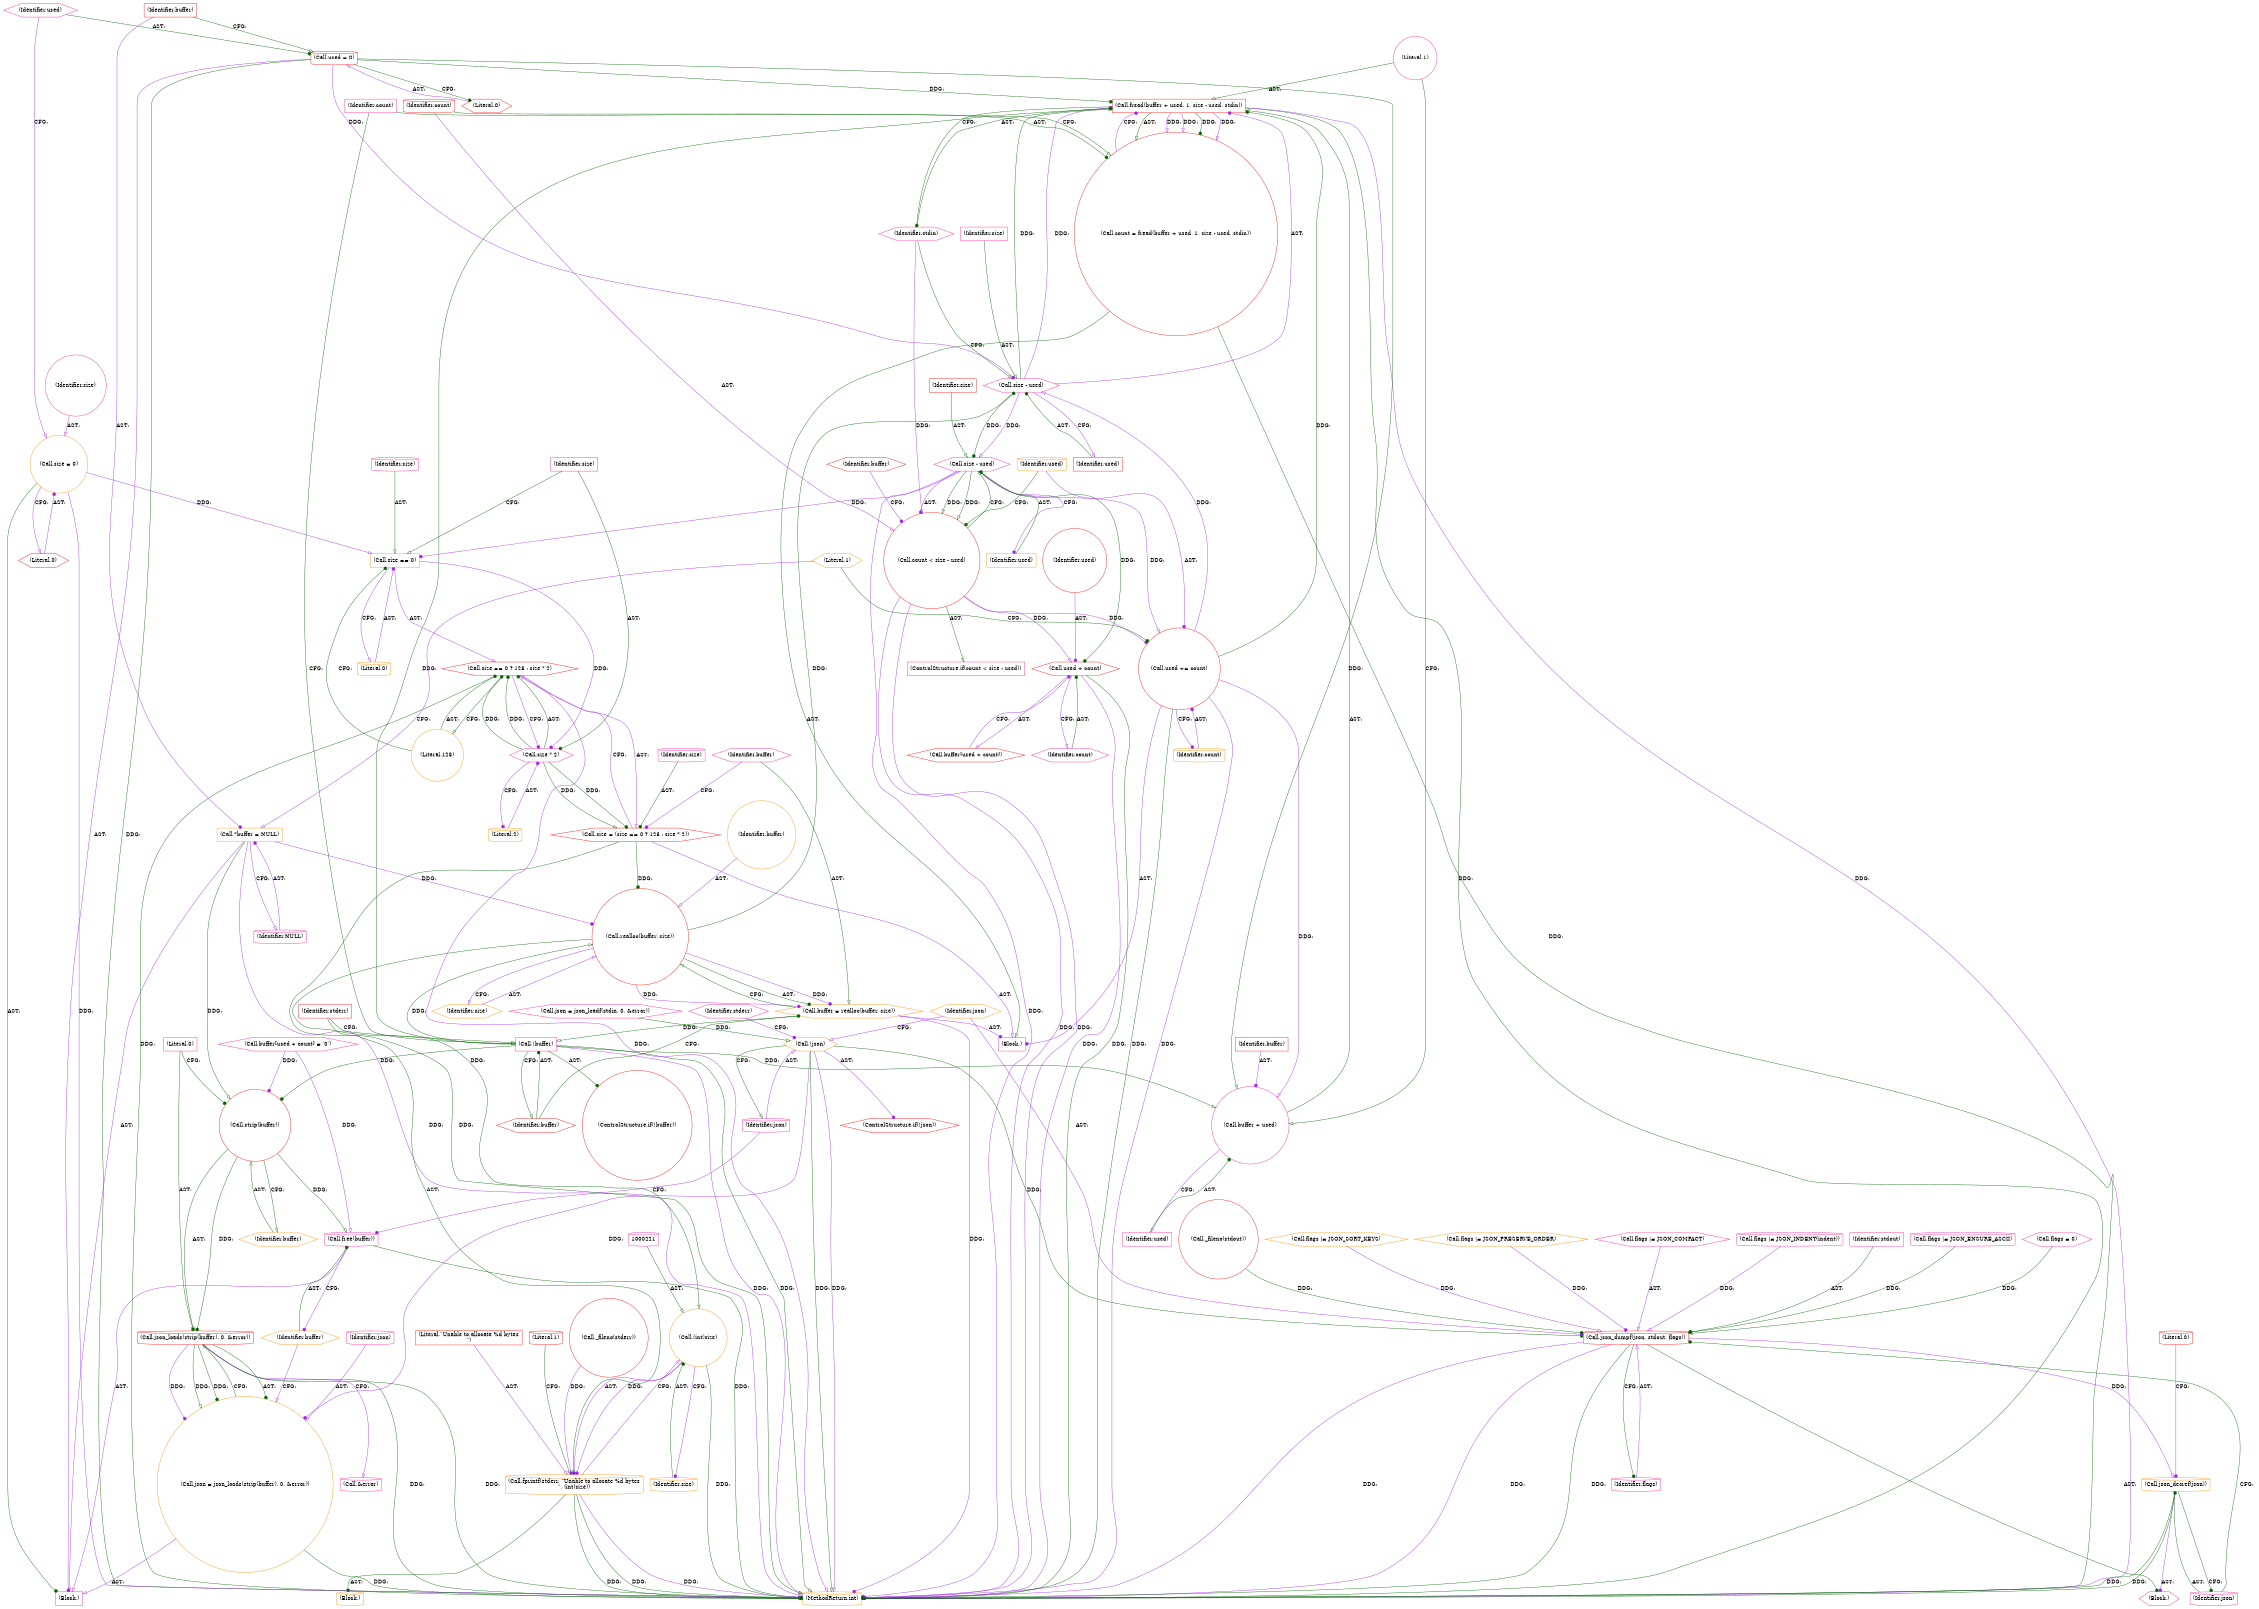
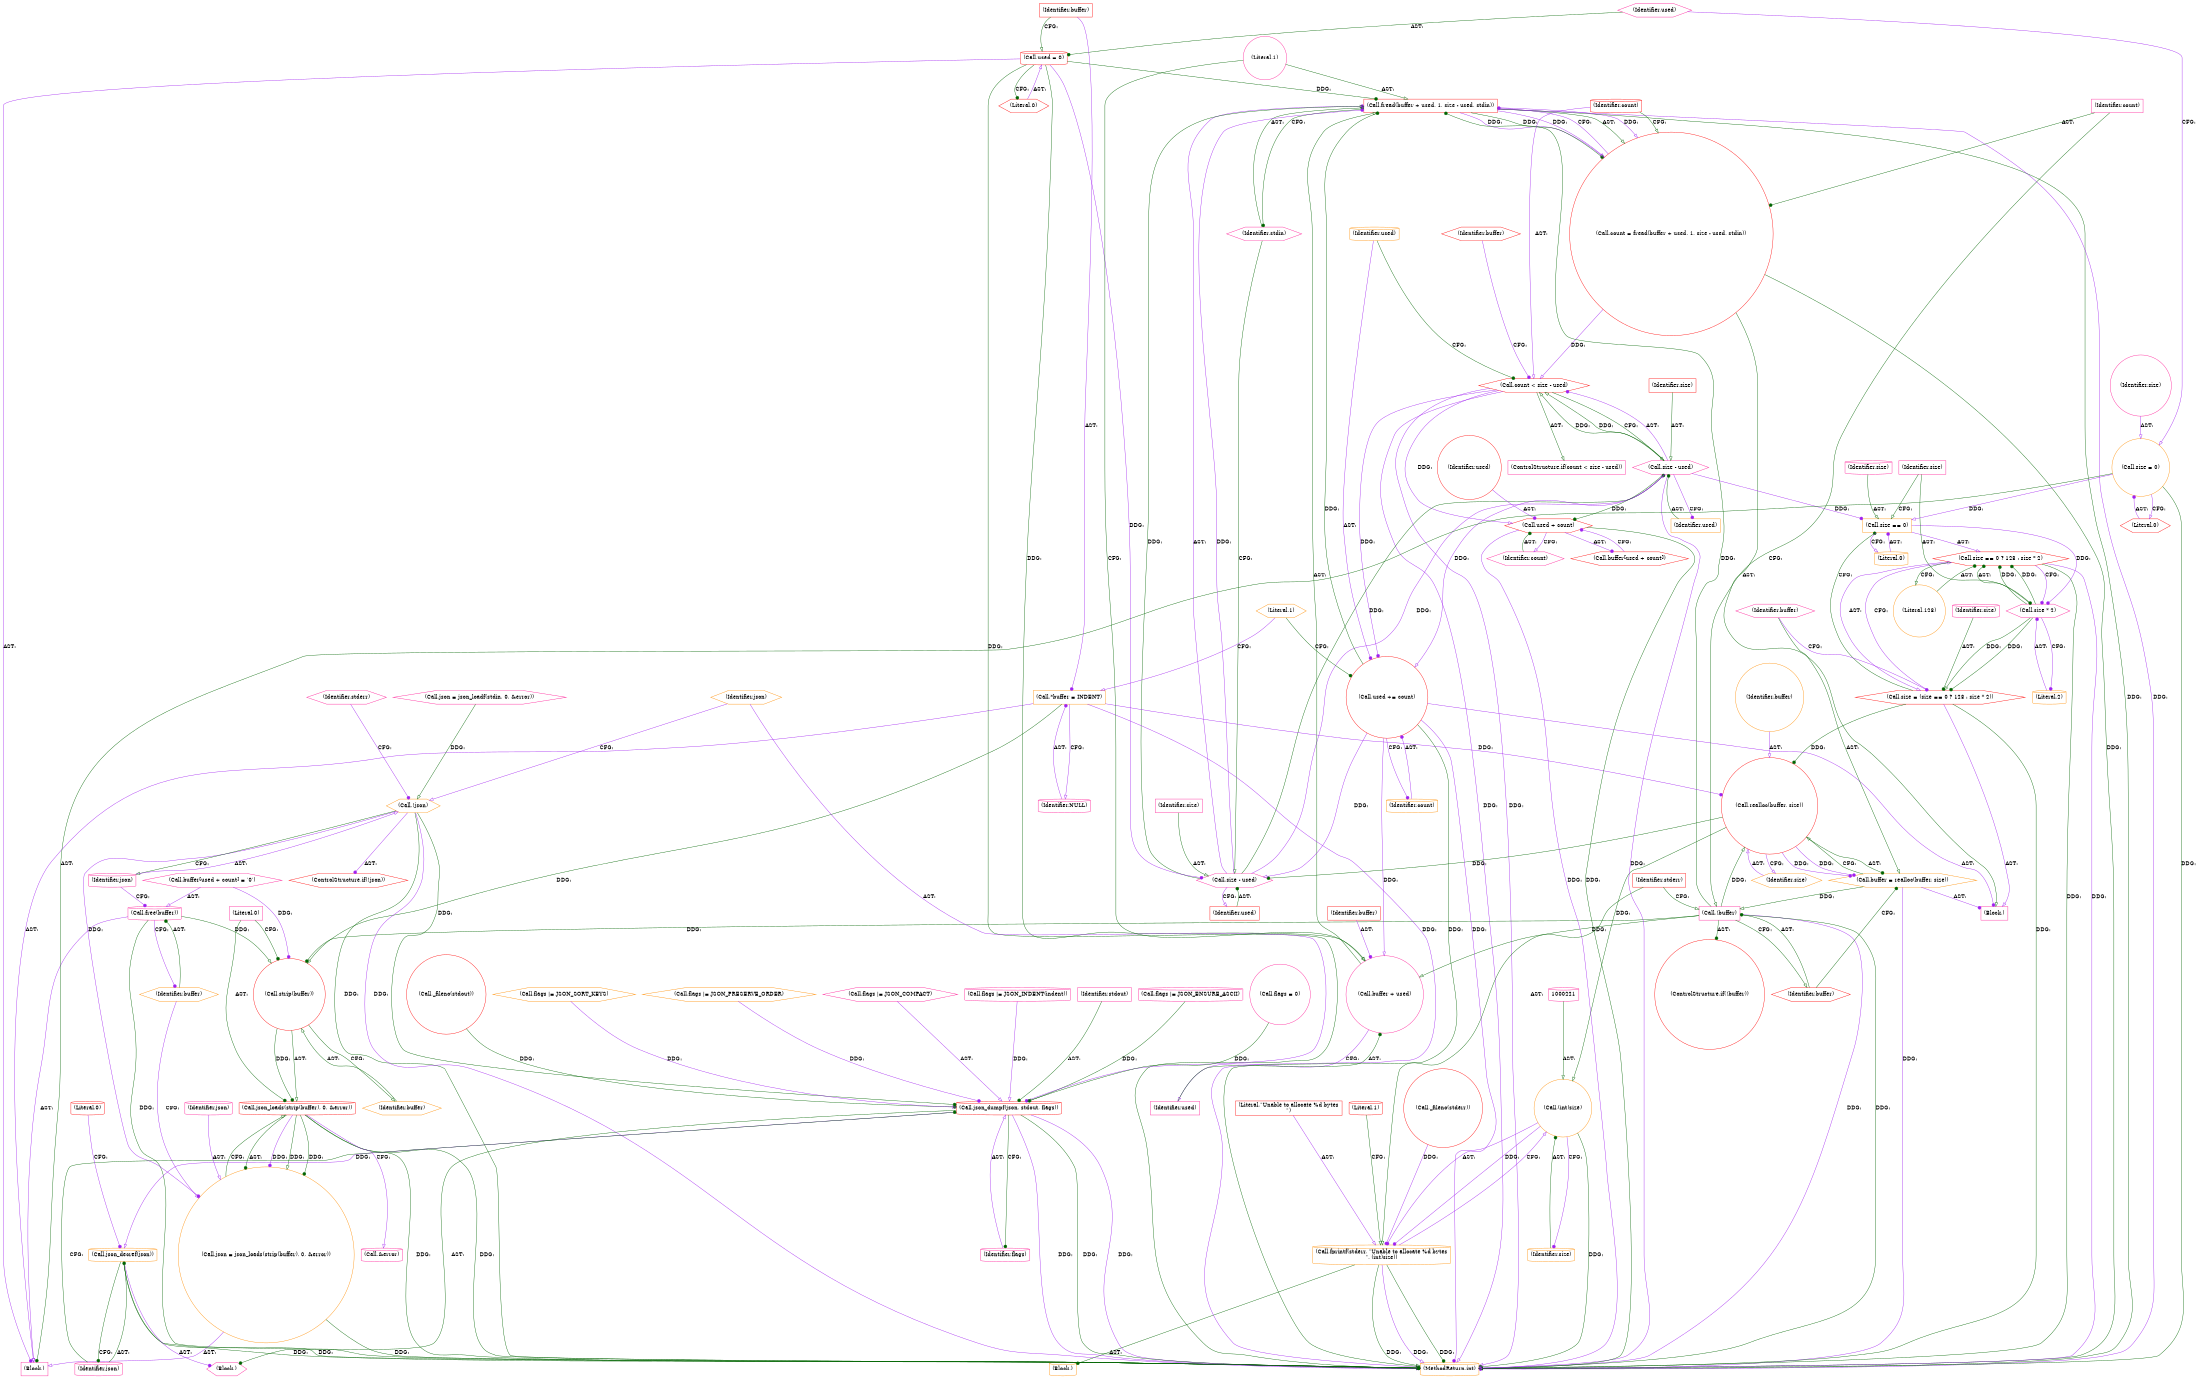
edge "(Identifier,stdin)" -> "(Call,count < size - used)": now "(Call,count = fread(buffer + used, 1, size - used, stdin))" -> "(Call,count < size - used)"
node "(Call,count < size - used)": shape circle -> hexagon
edge "(Literal,128)" -> "(Call,size == 0)": now "(Call,size = (size == 0 ? 128 : size * 2))" -> "(Call,size == 0)"
edge "(Call,used + count)" -> "(Call,buffer[used + count])": arrowhead onormal -> dot
node "(Call,*buffer = NULL)": label "(Call,*buffer = NULL)" -> "(Call,*buffer = INDENT)"
edge "(Call,buffer[used + count] = '0')" -> "(Call,free(buffer))": label "DDG: " -> "AST: "
edge "(Call,strip(buffer))" -> "(Call,free(buffer))": reversed
node "(Call,flags = 0)": shape hexagon -> circle
edge "(Call,size = 0)" -> "(MethodReturn,int)": color purple -> darkgreen
